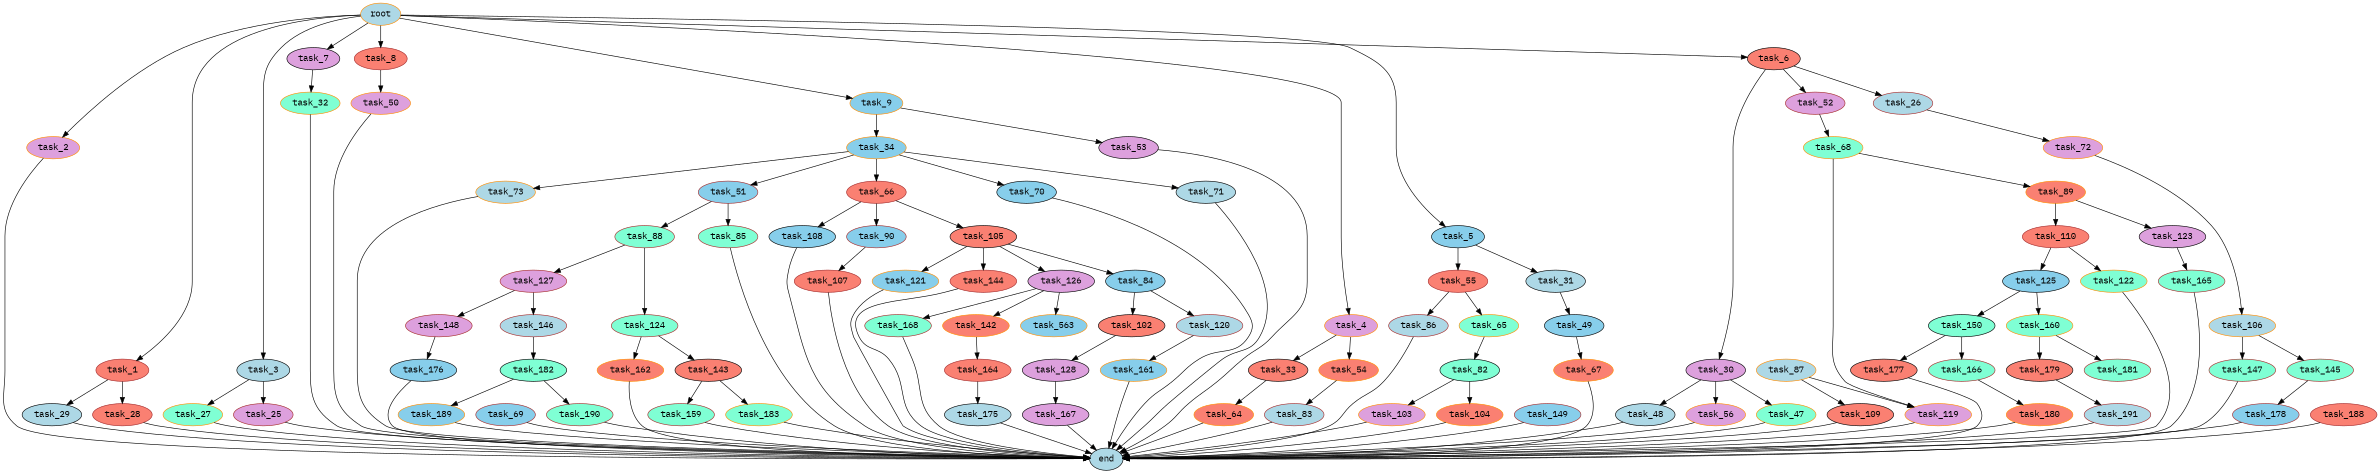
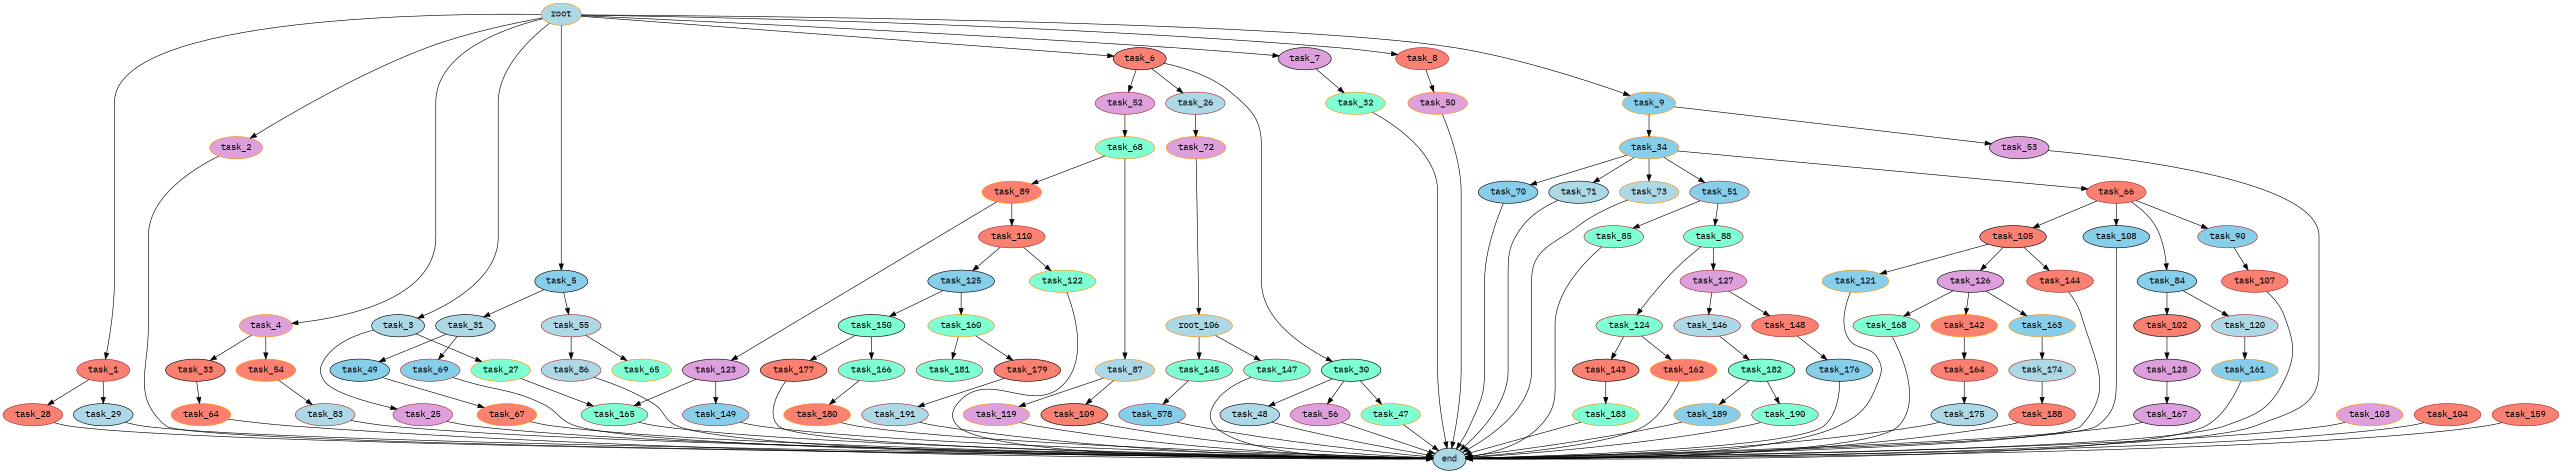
edge "task_105" -> "task_84": now "task_66" -> "task_84"
node "task_55": fillcolor salmon -> lightblue
edge "task_68" -> "task_119": now "task_68" -> "task_87"
node "task_148": fillcolor plum -> salmon
node "task_563": label "task_563" -> "task_163"
node "task_106": label "task_106" -> "root_106"
edge "task_31" -> "task_69": added
node "task_82": removed
node "task_30": fillcolor plum -> aquamarine
node "task_174": added
edge "task_123" -> "task_149": added
edge "task_143" -> "task_159": removed
node "task_159": fillcolor aquamarine -> salmon
node "task_104": color darkorange -> brown
node "task_56": color darkorange -> brown
node "task_178": label "task_178" -> "task_578"
edge "task_27" -> "end": now "task_27" -> "task_165"
